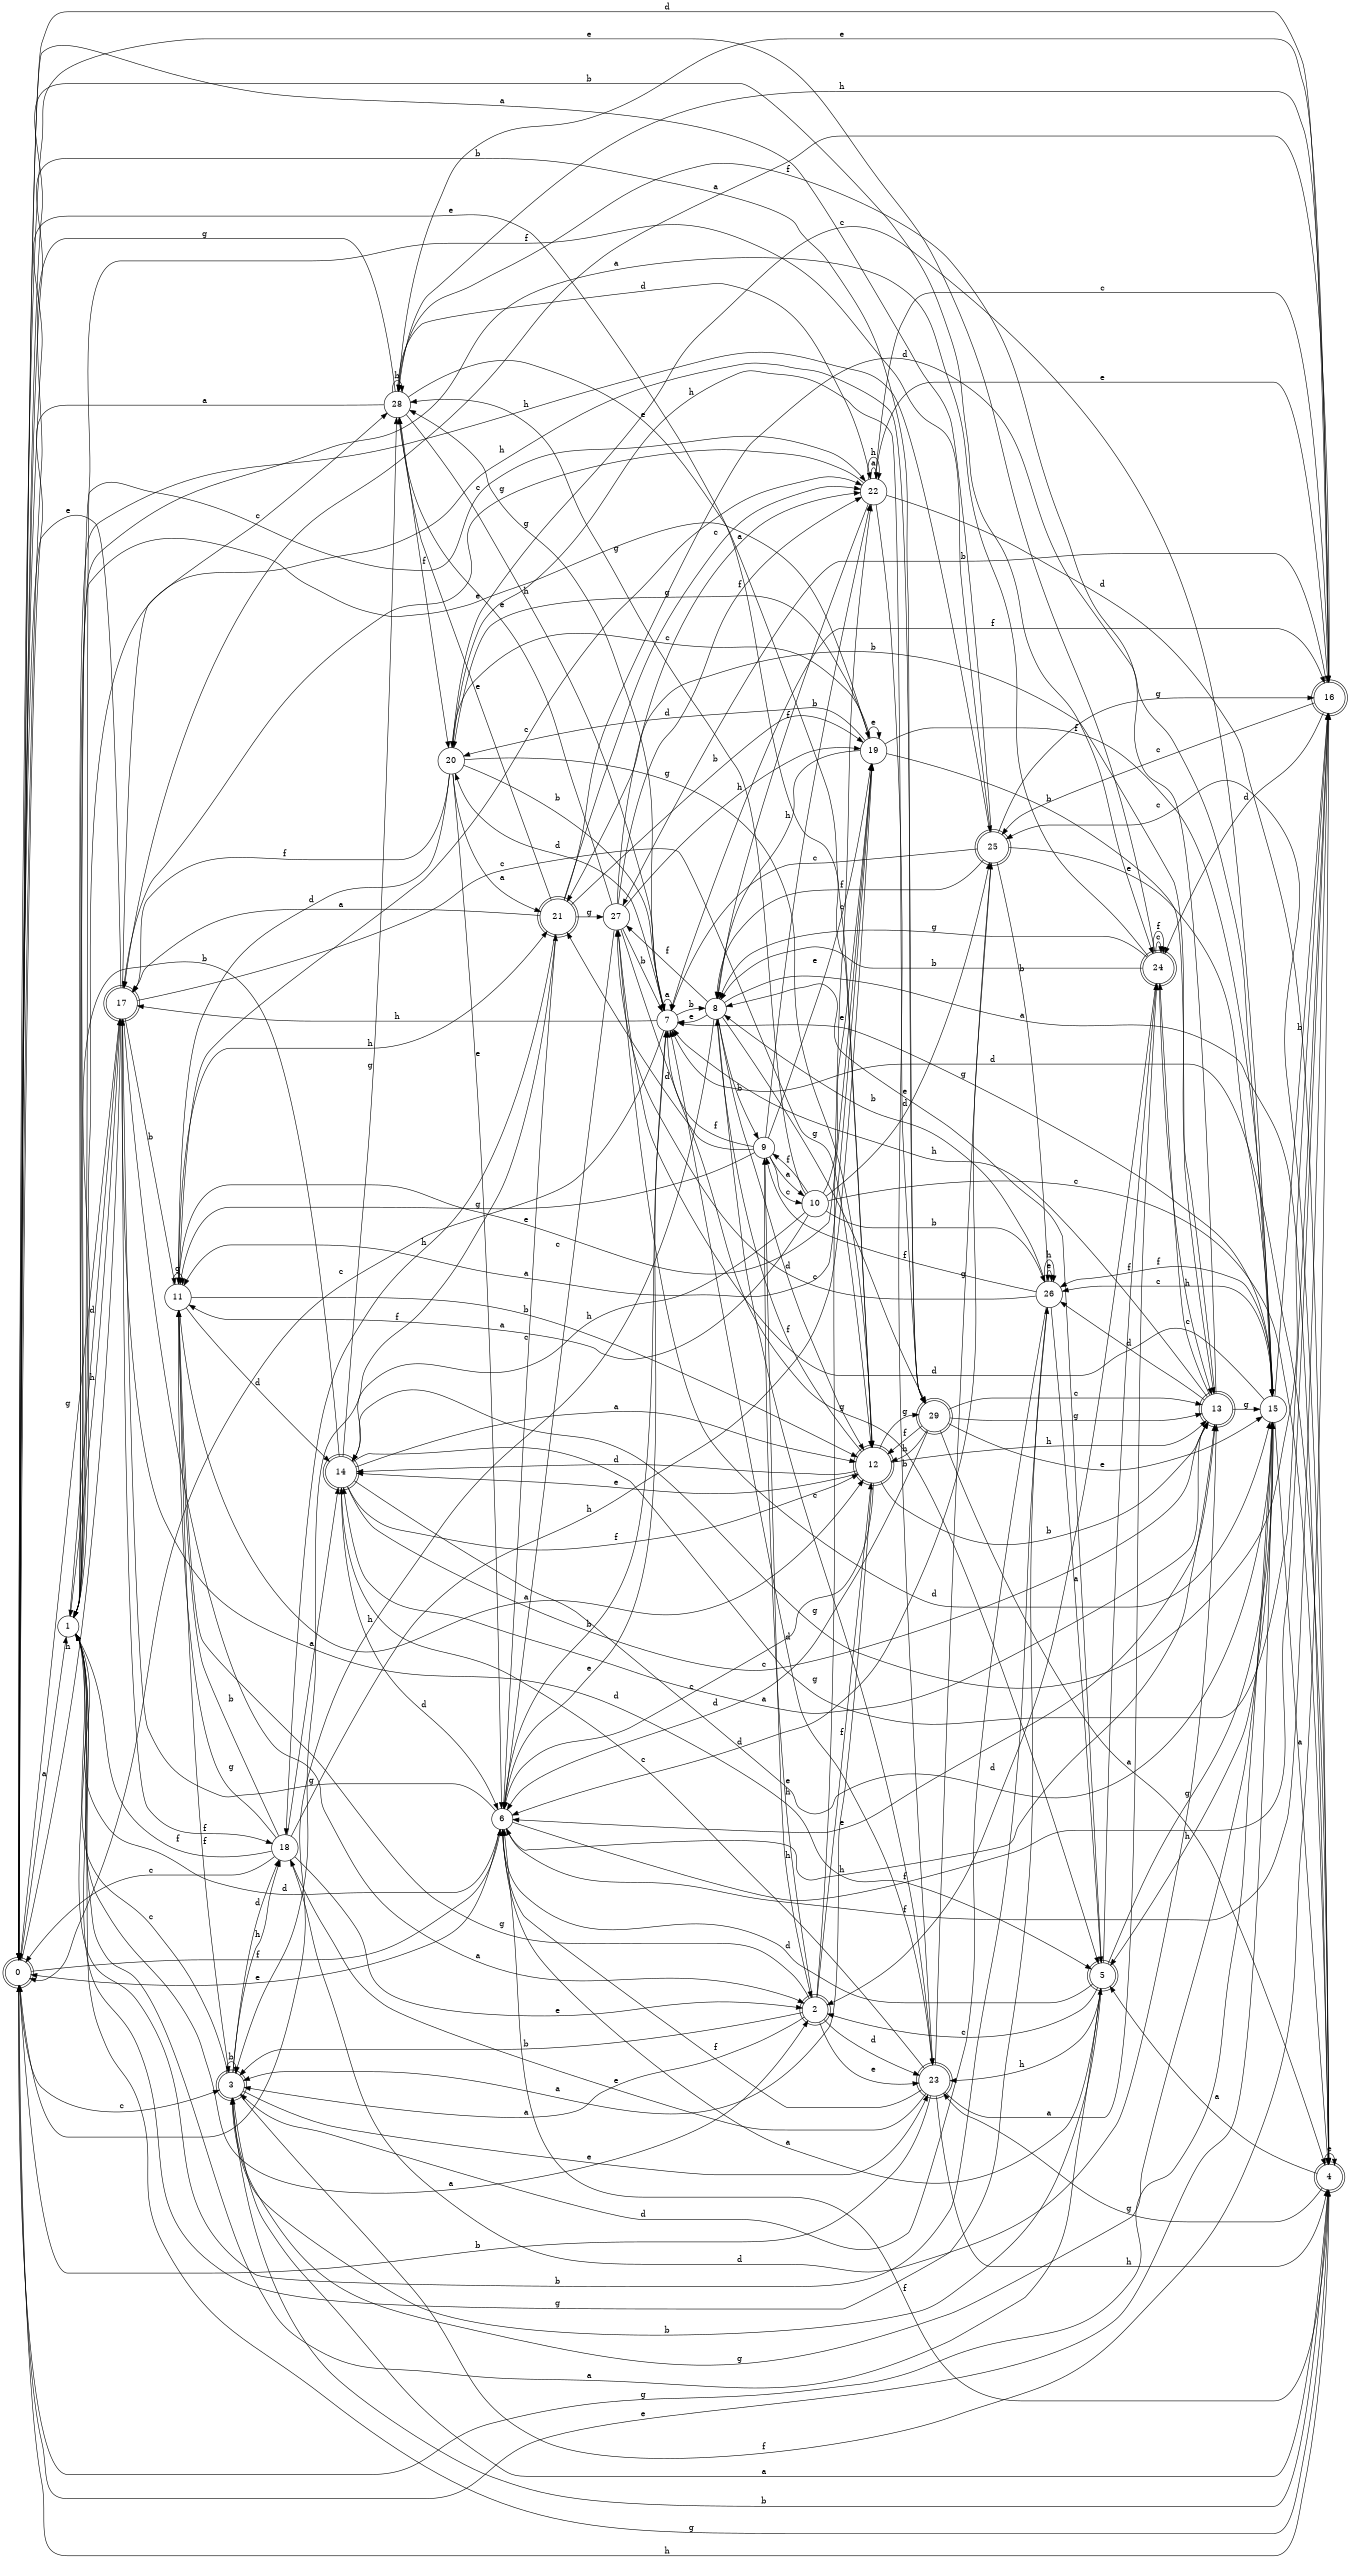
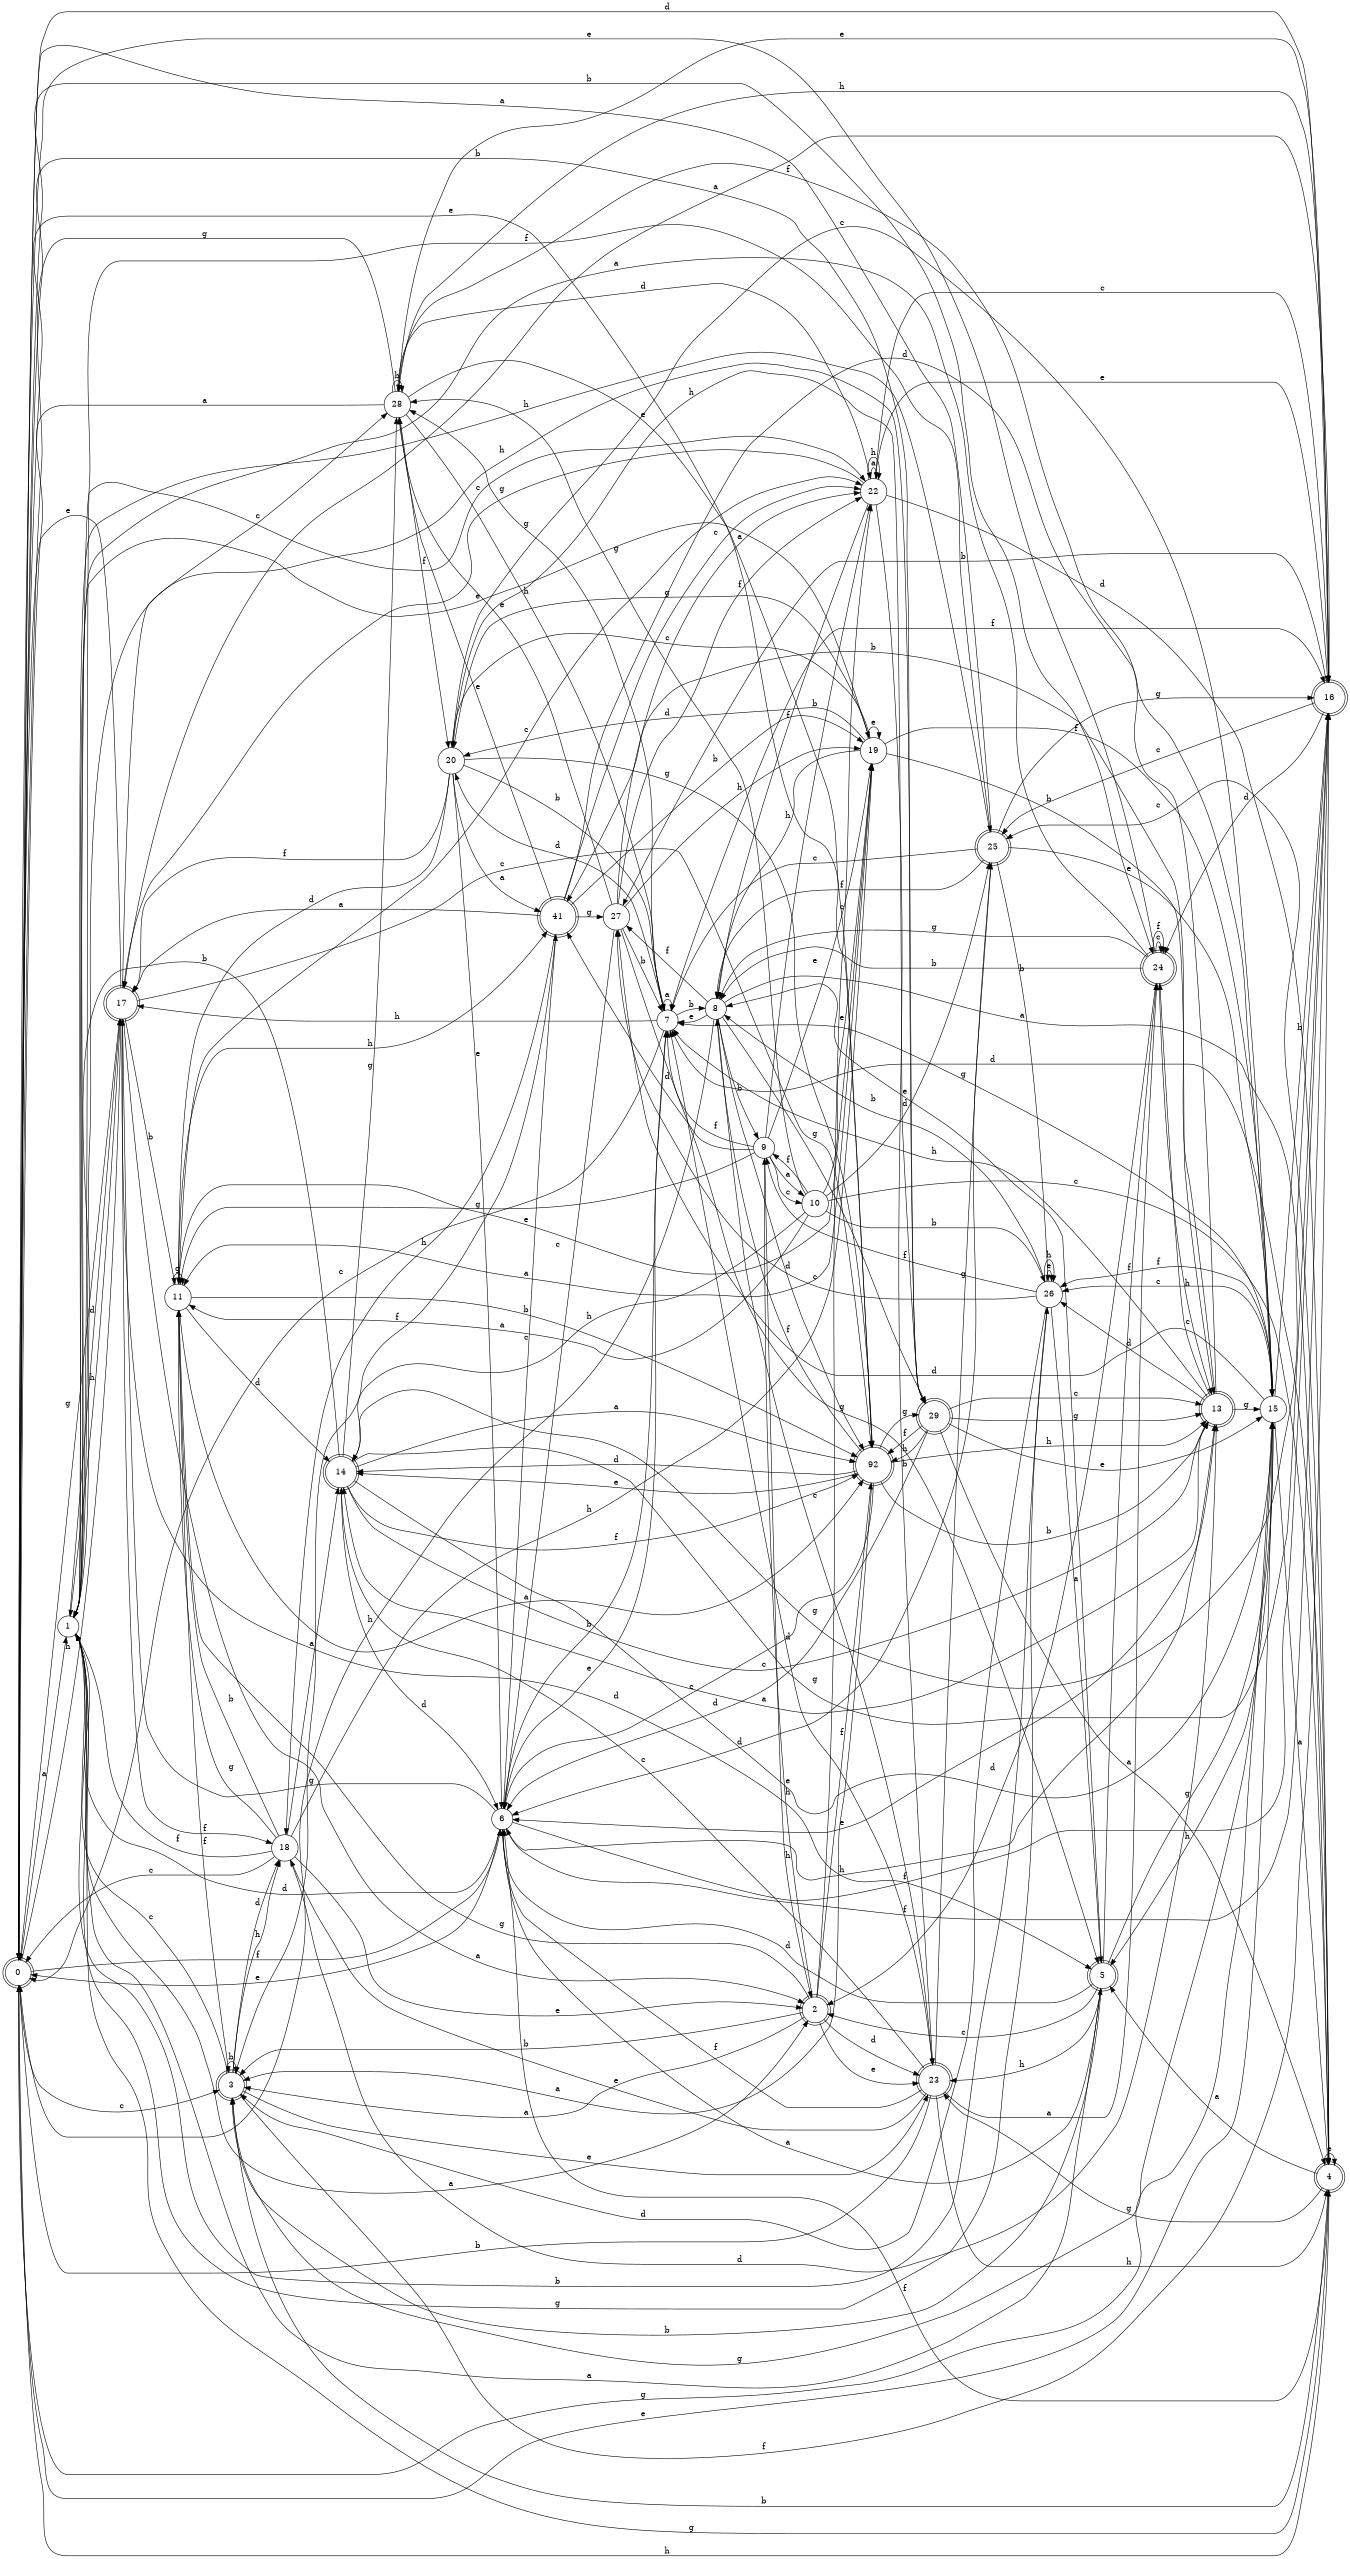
node "21": label "21" -> "41"
node "12": label "12" -> "92"
edge "27" -> "15": removed, label "d"
edge "3" -> "4": removed, label "a"
